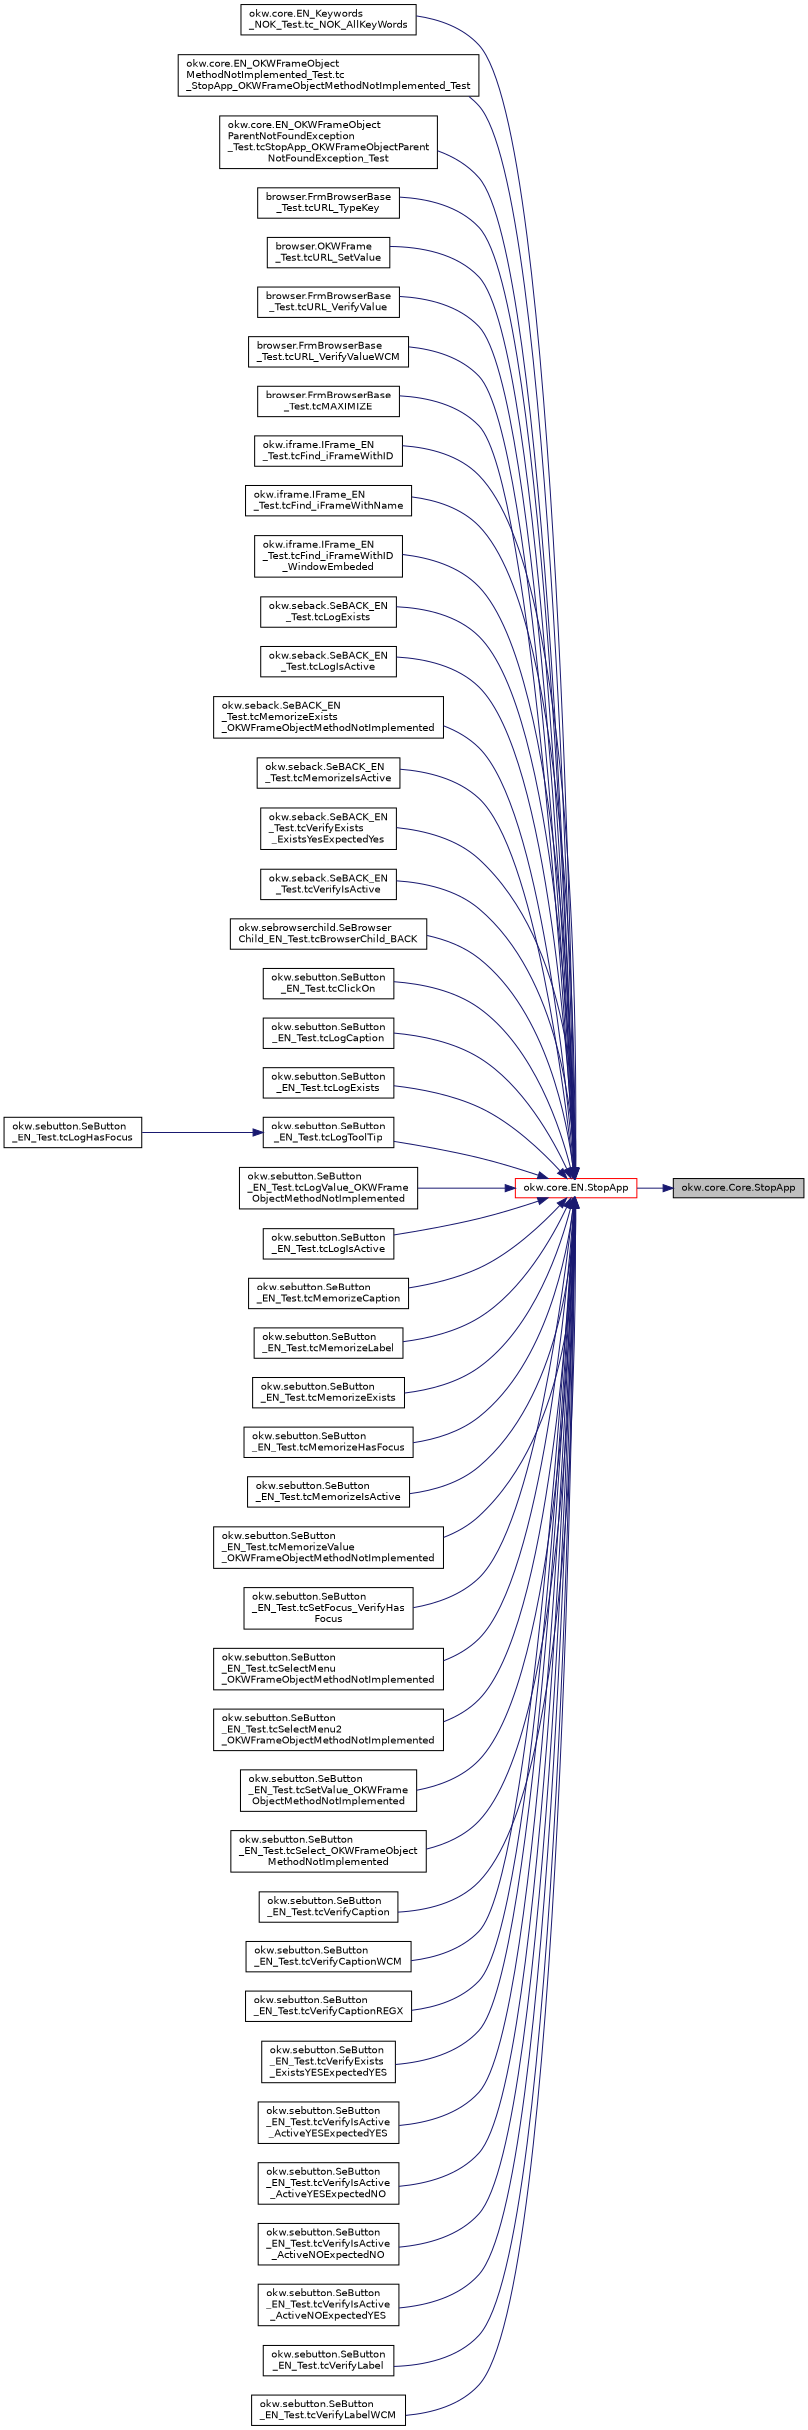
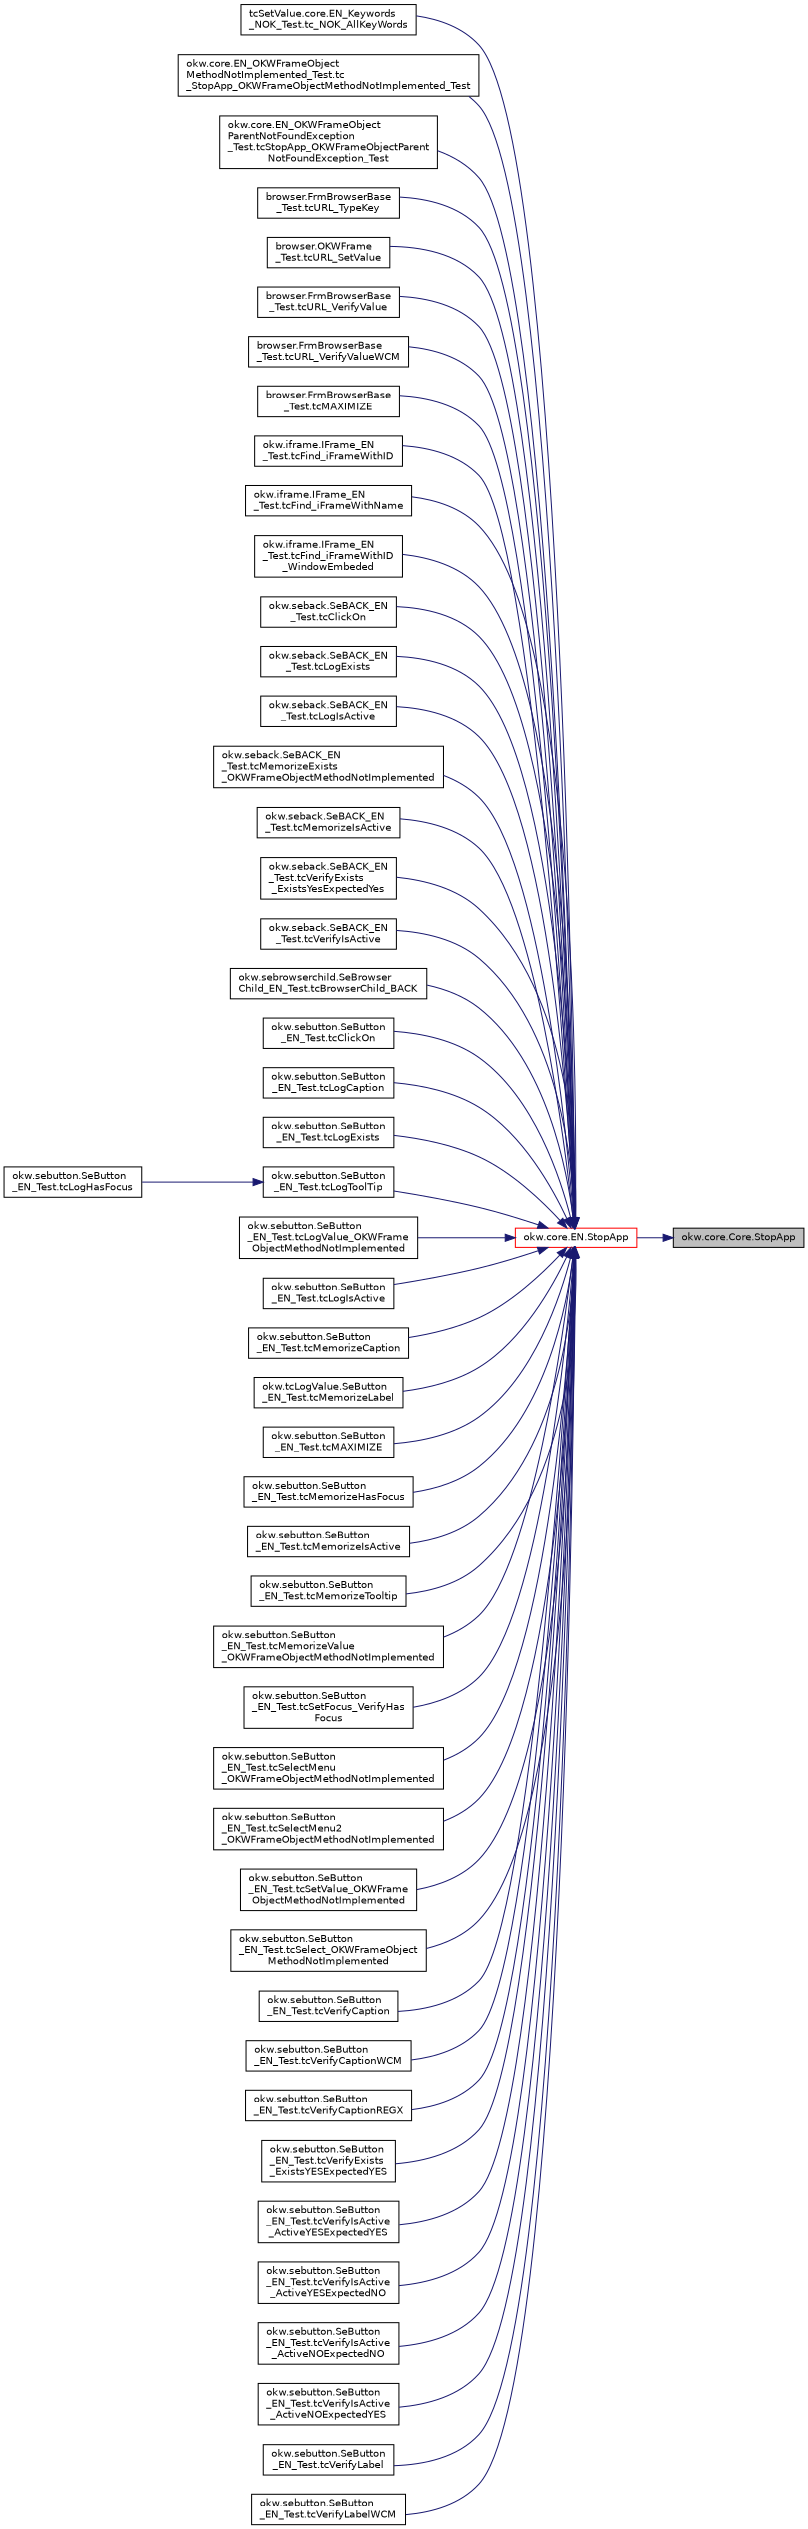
node "okw.core.EN_Keywords _NOK_Test.tc_NOK_AllKeyWords": label "okw.core.EN_Keywords _NOK_Test.tc_NOK_AllKeyWords" -> "tcSetValue.core.EN_Keywords _NOK_Test.tc_NOK_AllKeyWords"
node "okw.seback.SeBACK_EN _Test.tcClickOn": added
node "okw.sebutton.SeButton _EN_Test.tcMemorizeLabel": label "okw.sebutton.SeButton _EN_Test.tcMemorizeLabel" -> "okw.tcLogValue.SeButton _EN_Test.tcMemorizeLabel"
node "okw.sebutton.SeButton _EN_Test.tcMemorizeExists": label "okw.sebutton.SeButton _EN_Test.tcMemorizeExists" -> "okw.sebutton.SeButton _EN_Test.tcMAXIMIZE"
node "okw.sebutton.SeButton _EN_Test.tcMemorizeTooltip": added
